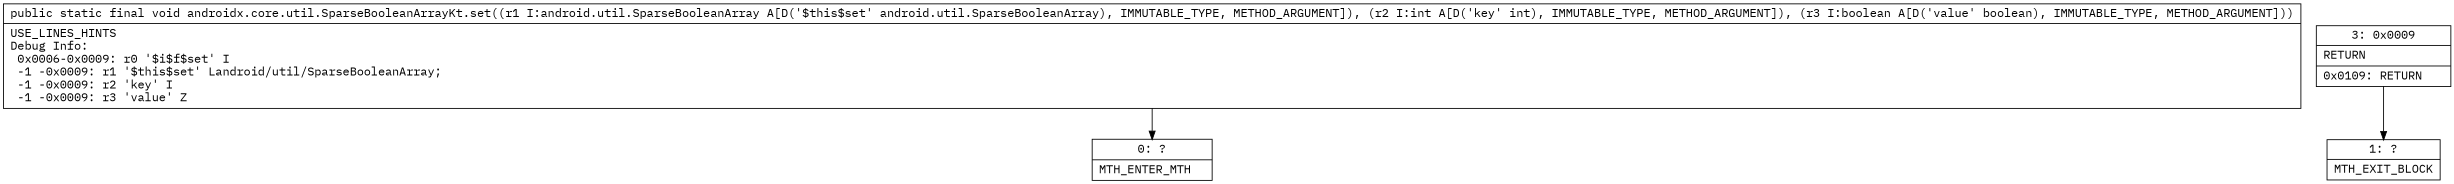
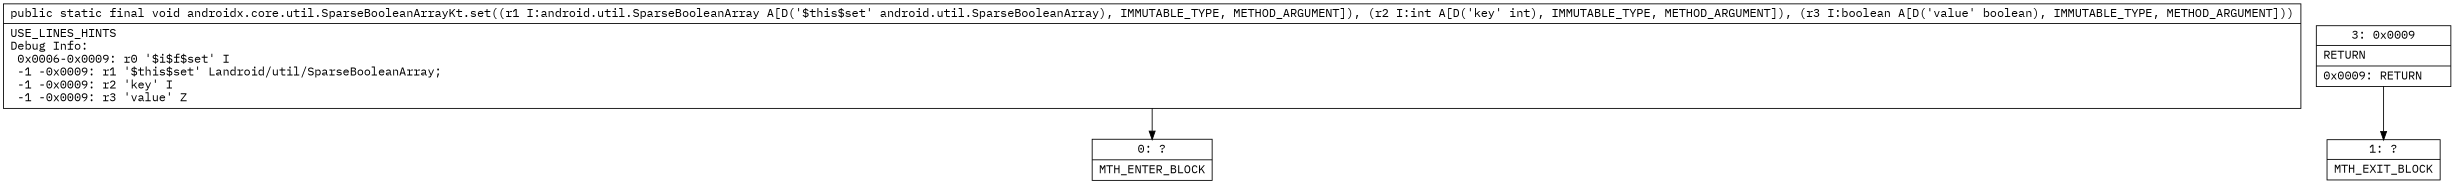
node "3: 0x0009": text "0x0109: RETURN" -> "0x0009: RETURN"
node "0: ?": text "MTH_ENTER_MTH" -> "MTH_ENTER_BLOCK"
